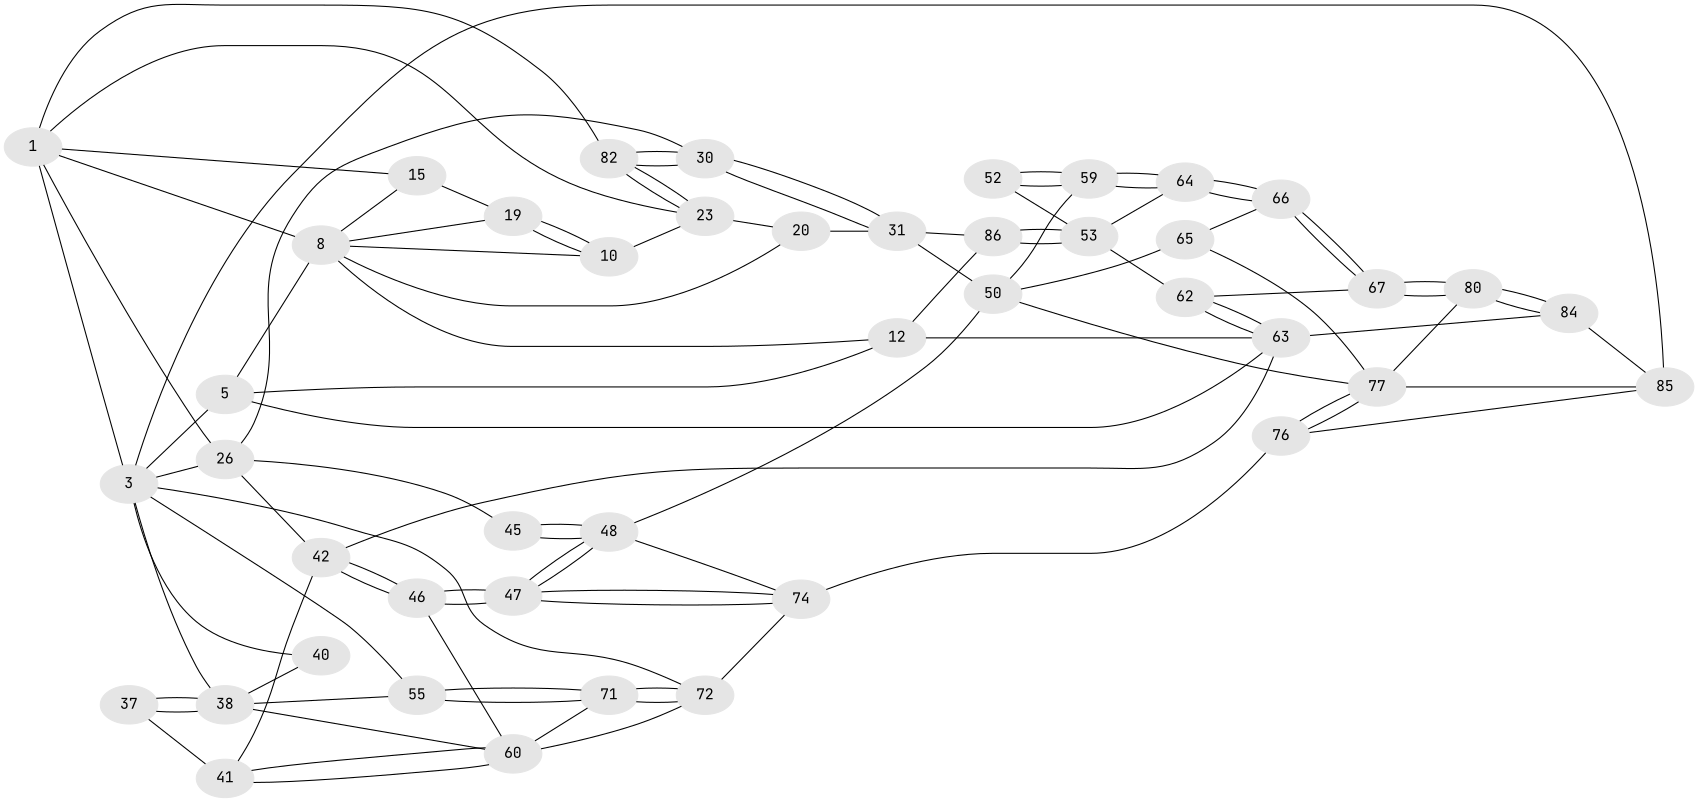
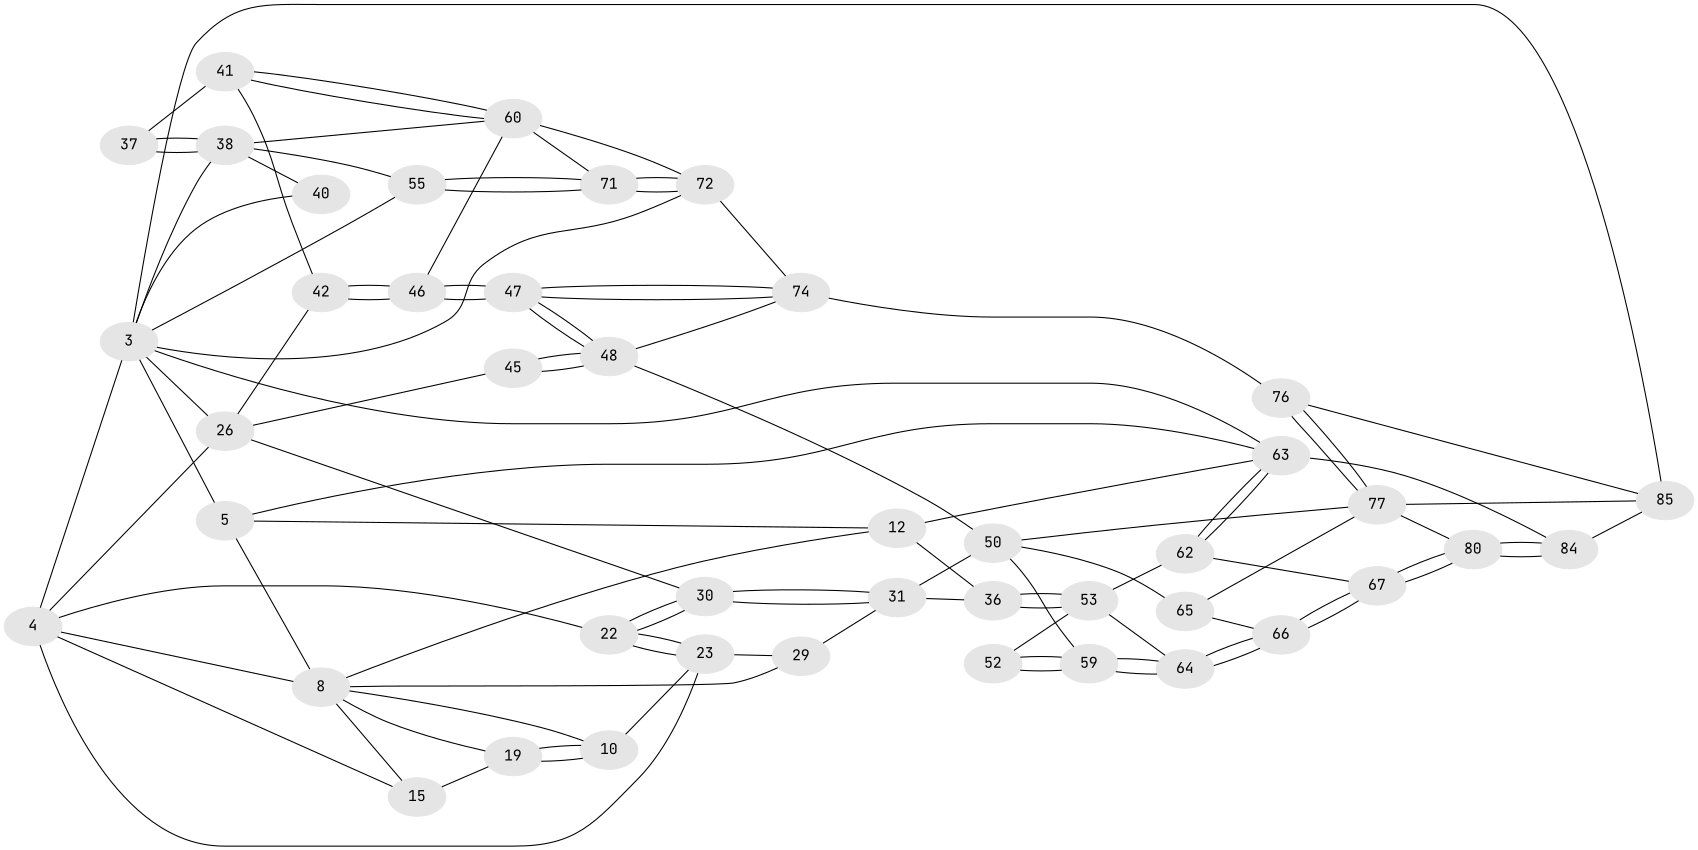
node "1": label "1" -> "4"
node "82": label "82" -> "22"
node "20": label "20" -> "29"
node "86": label "86" -> "36"
edge "63" -- "42": now "63" -- "3"
